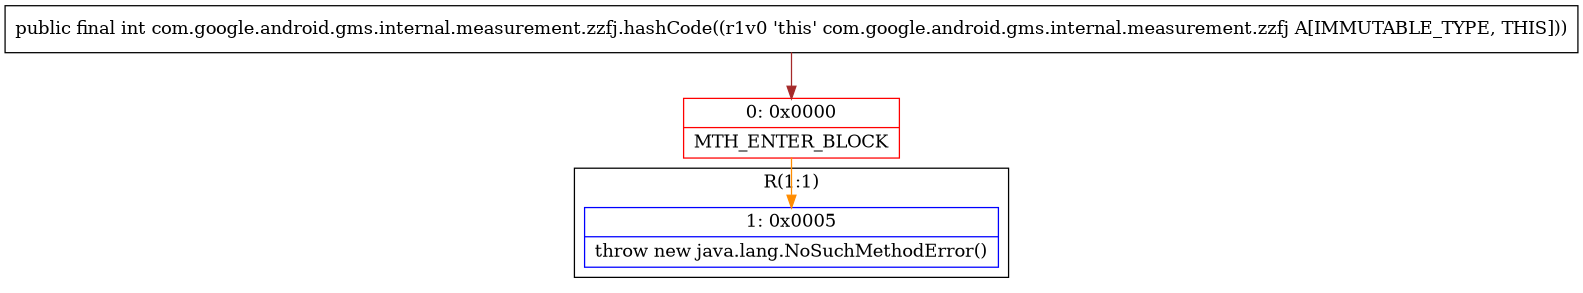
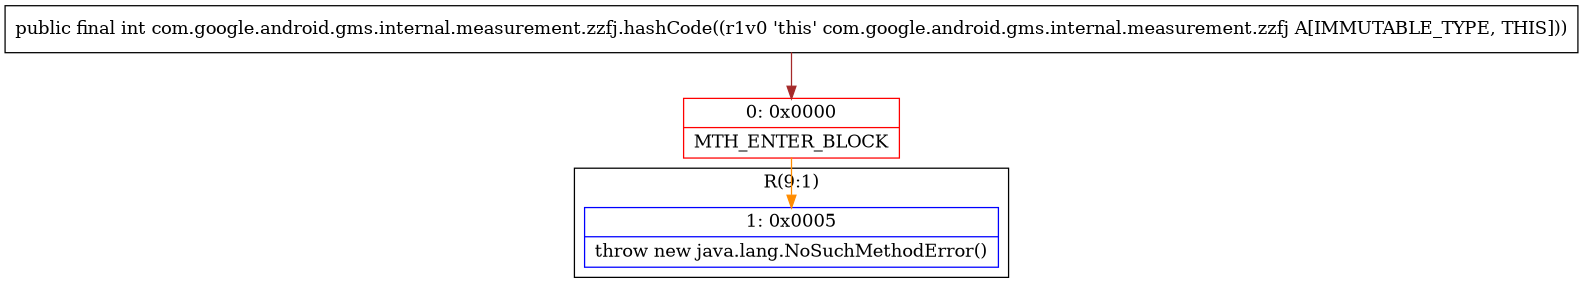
cluster "R(1:1)": label "R(1:1)" -> "R(9:1)"
